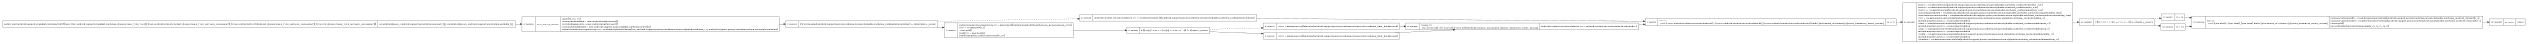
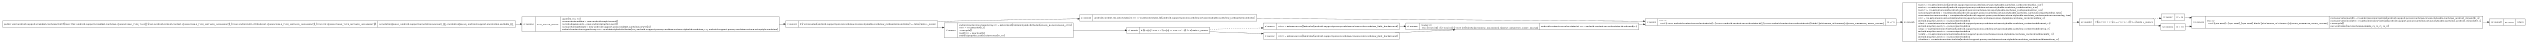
edge "1: 0x0027" -> "2: 0x0029": style dashed -> solid
